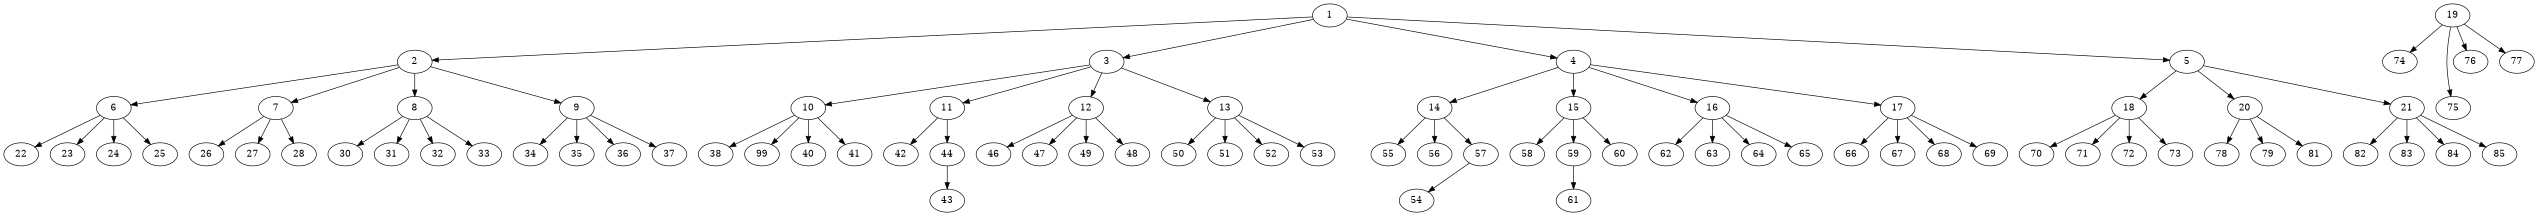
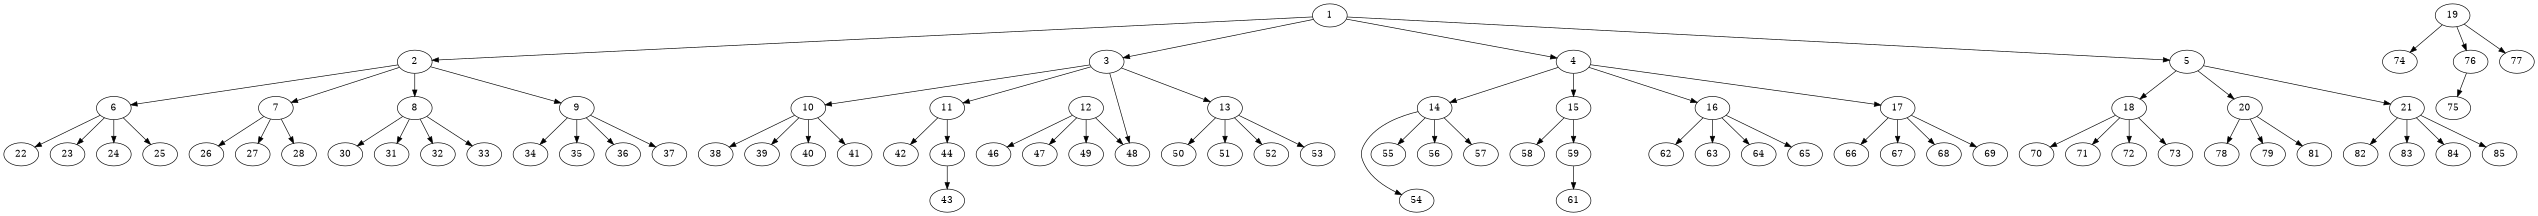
edge "19" -> "75": now "76" -> "75"
edge "3" -> "12": now "3" -> "48"
node "99": label "99" -> "39"
node "60": removed
edge "57" -> "54": now "14" -> "54"
